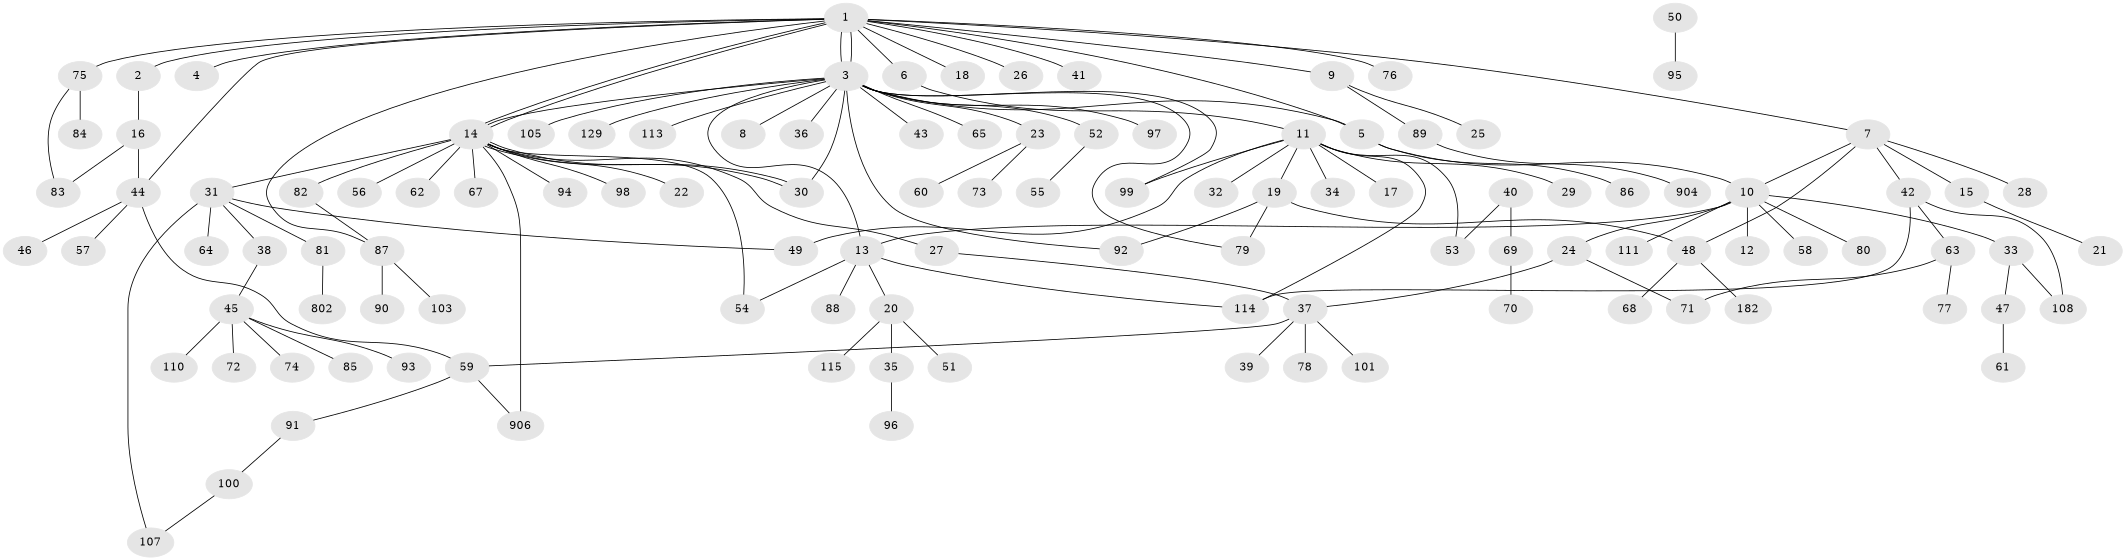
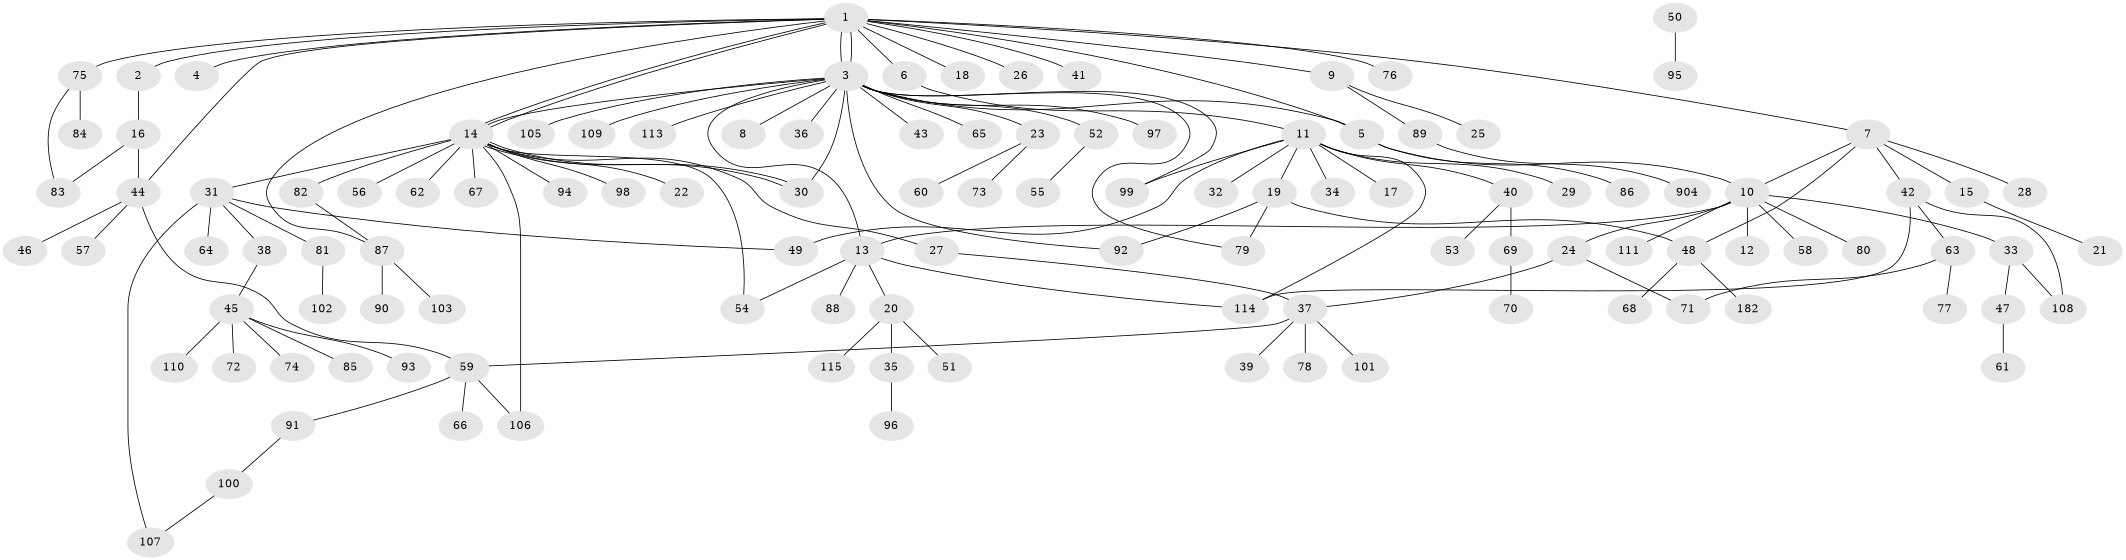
node "129": label "129" -> "109"
edge "11" -- "53": now "11" -- "40"
node "802": label "802" -> "102"
node "66": added
node "906": label "906" -> "106"
